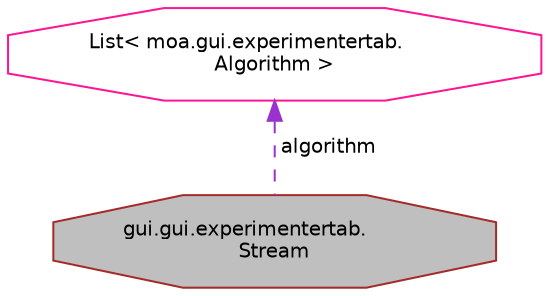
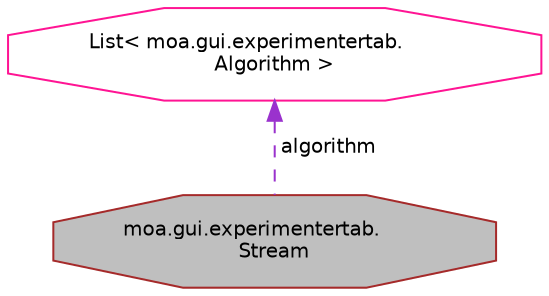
node "gui.gui.experimentertab. Stream": label "gui.gui.experimentertab. Stream" -> "moa.gui.experimentertab. Stream"
